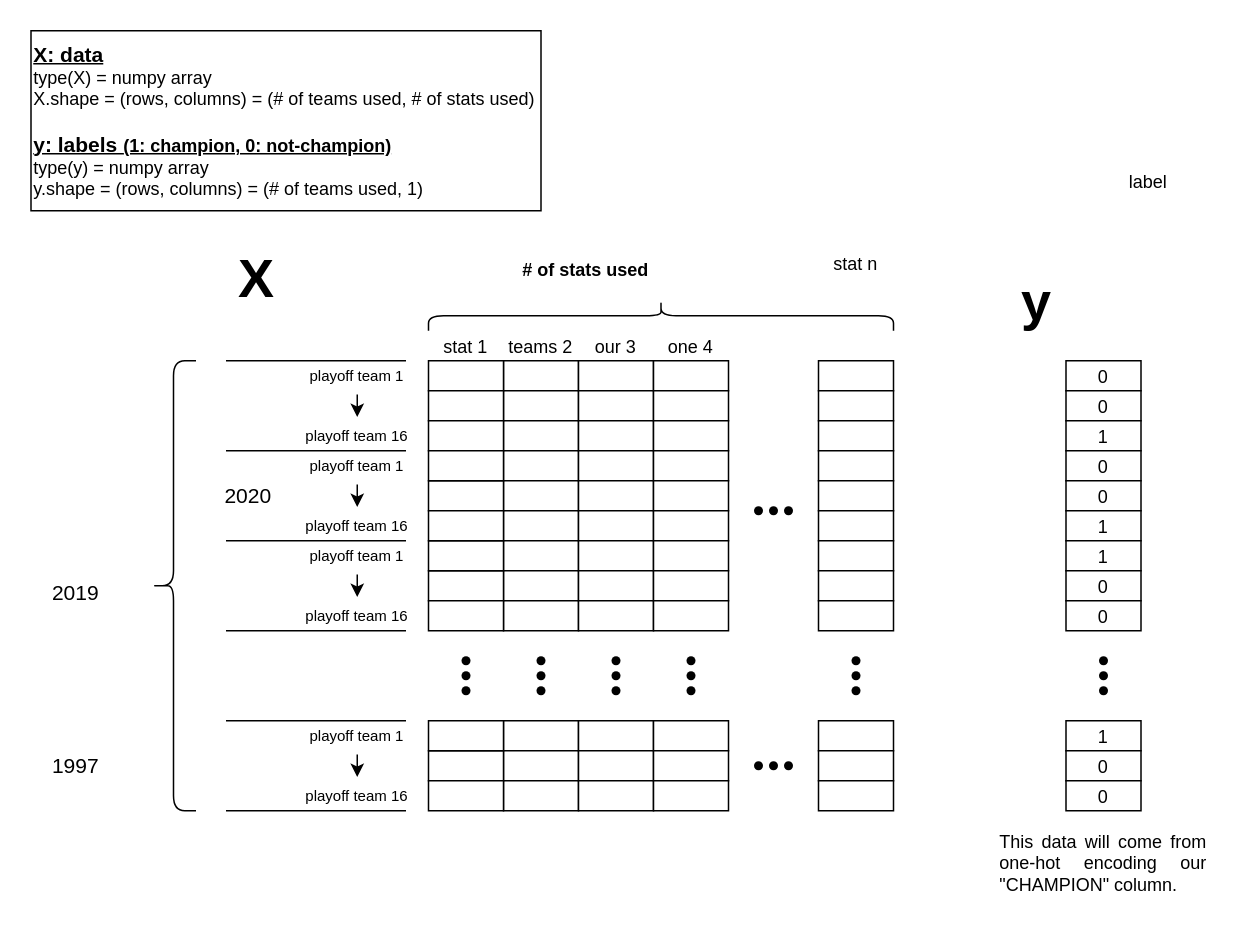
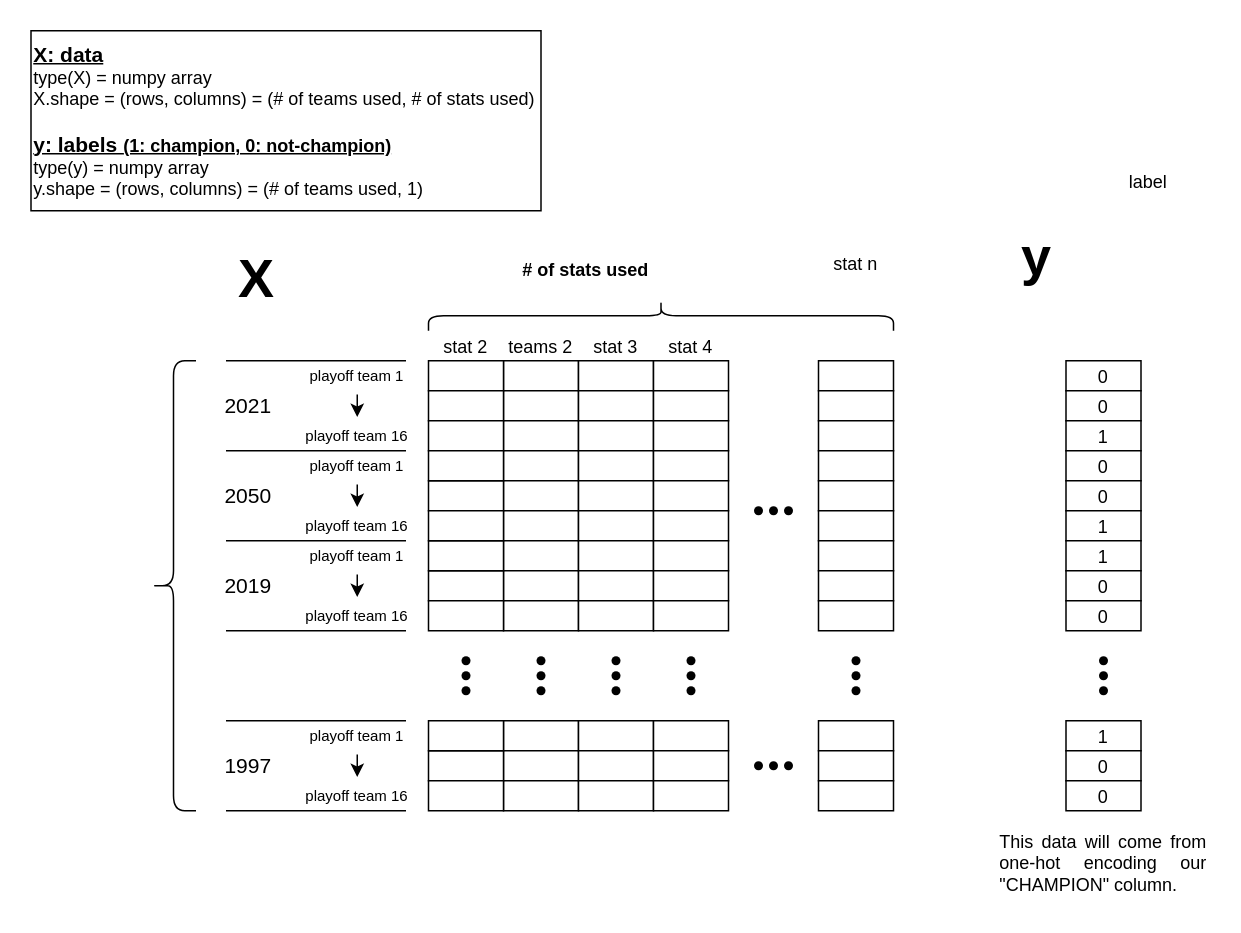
node "y": moved (1036, 301) -> (1036, 256)
node "stat 1": label "stat 1" -> "stat 2"
node "our 3": label "our 3" -> "stat 3"
node "one 4": label "one 4" -> "stat 4"
node "2021": added
node "2020": label "2020" -> "2050"
node "2019": moved (76, 593) -> (248, 586)
node "1997": moved (76, 766) -> (248, 766)
